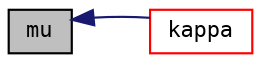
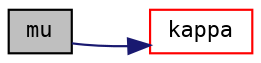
edge "kappa" -> "mu": reversed
